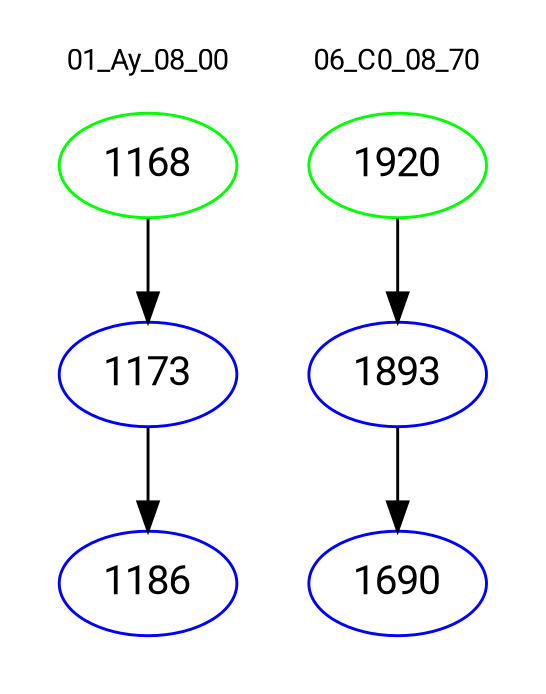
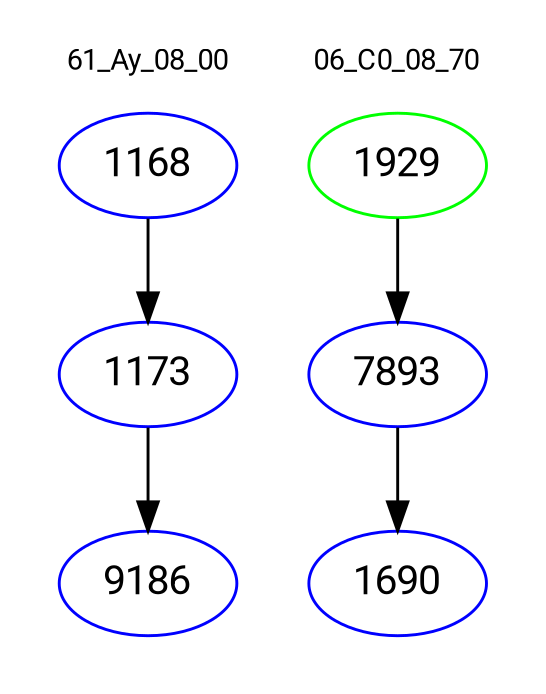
cluster "01_Ay_08_00": label "01_Ay_08_00" -> "61_Ay_08_00"
node "1168": color green -> blue
node "1920": label "1920" -> "1929"
node "1893": label "1893" -> "7893"
node "1186": label "1186" -> "9186"
